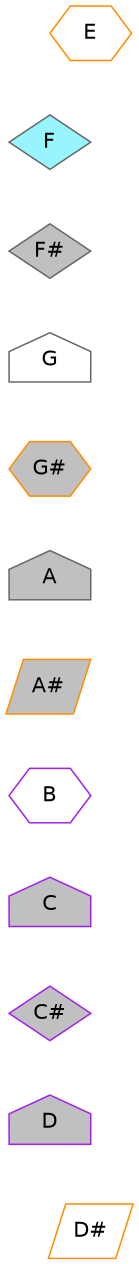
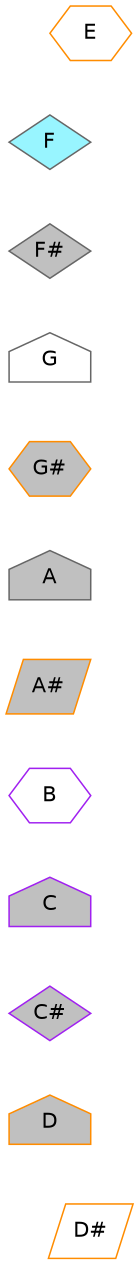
node "D": color purple -> darkorange
